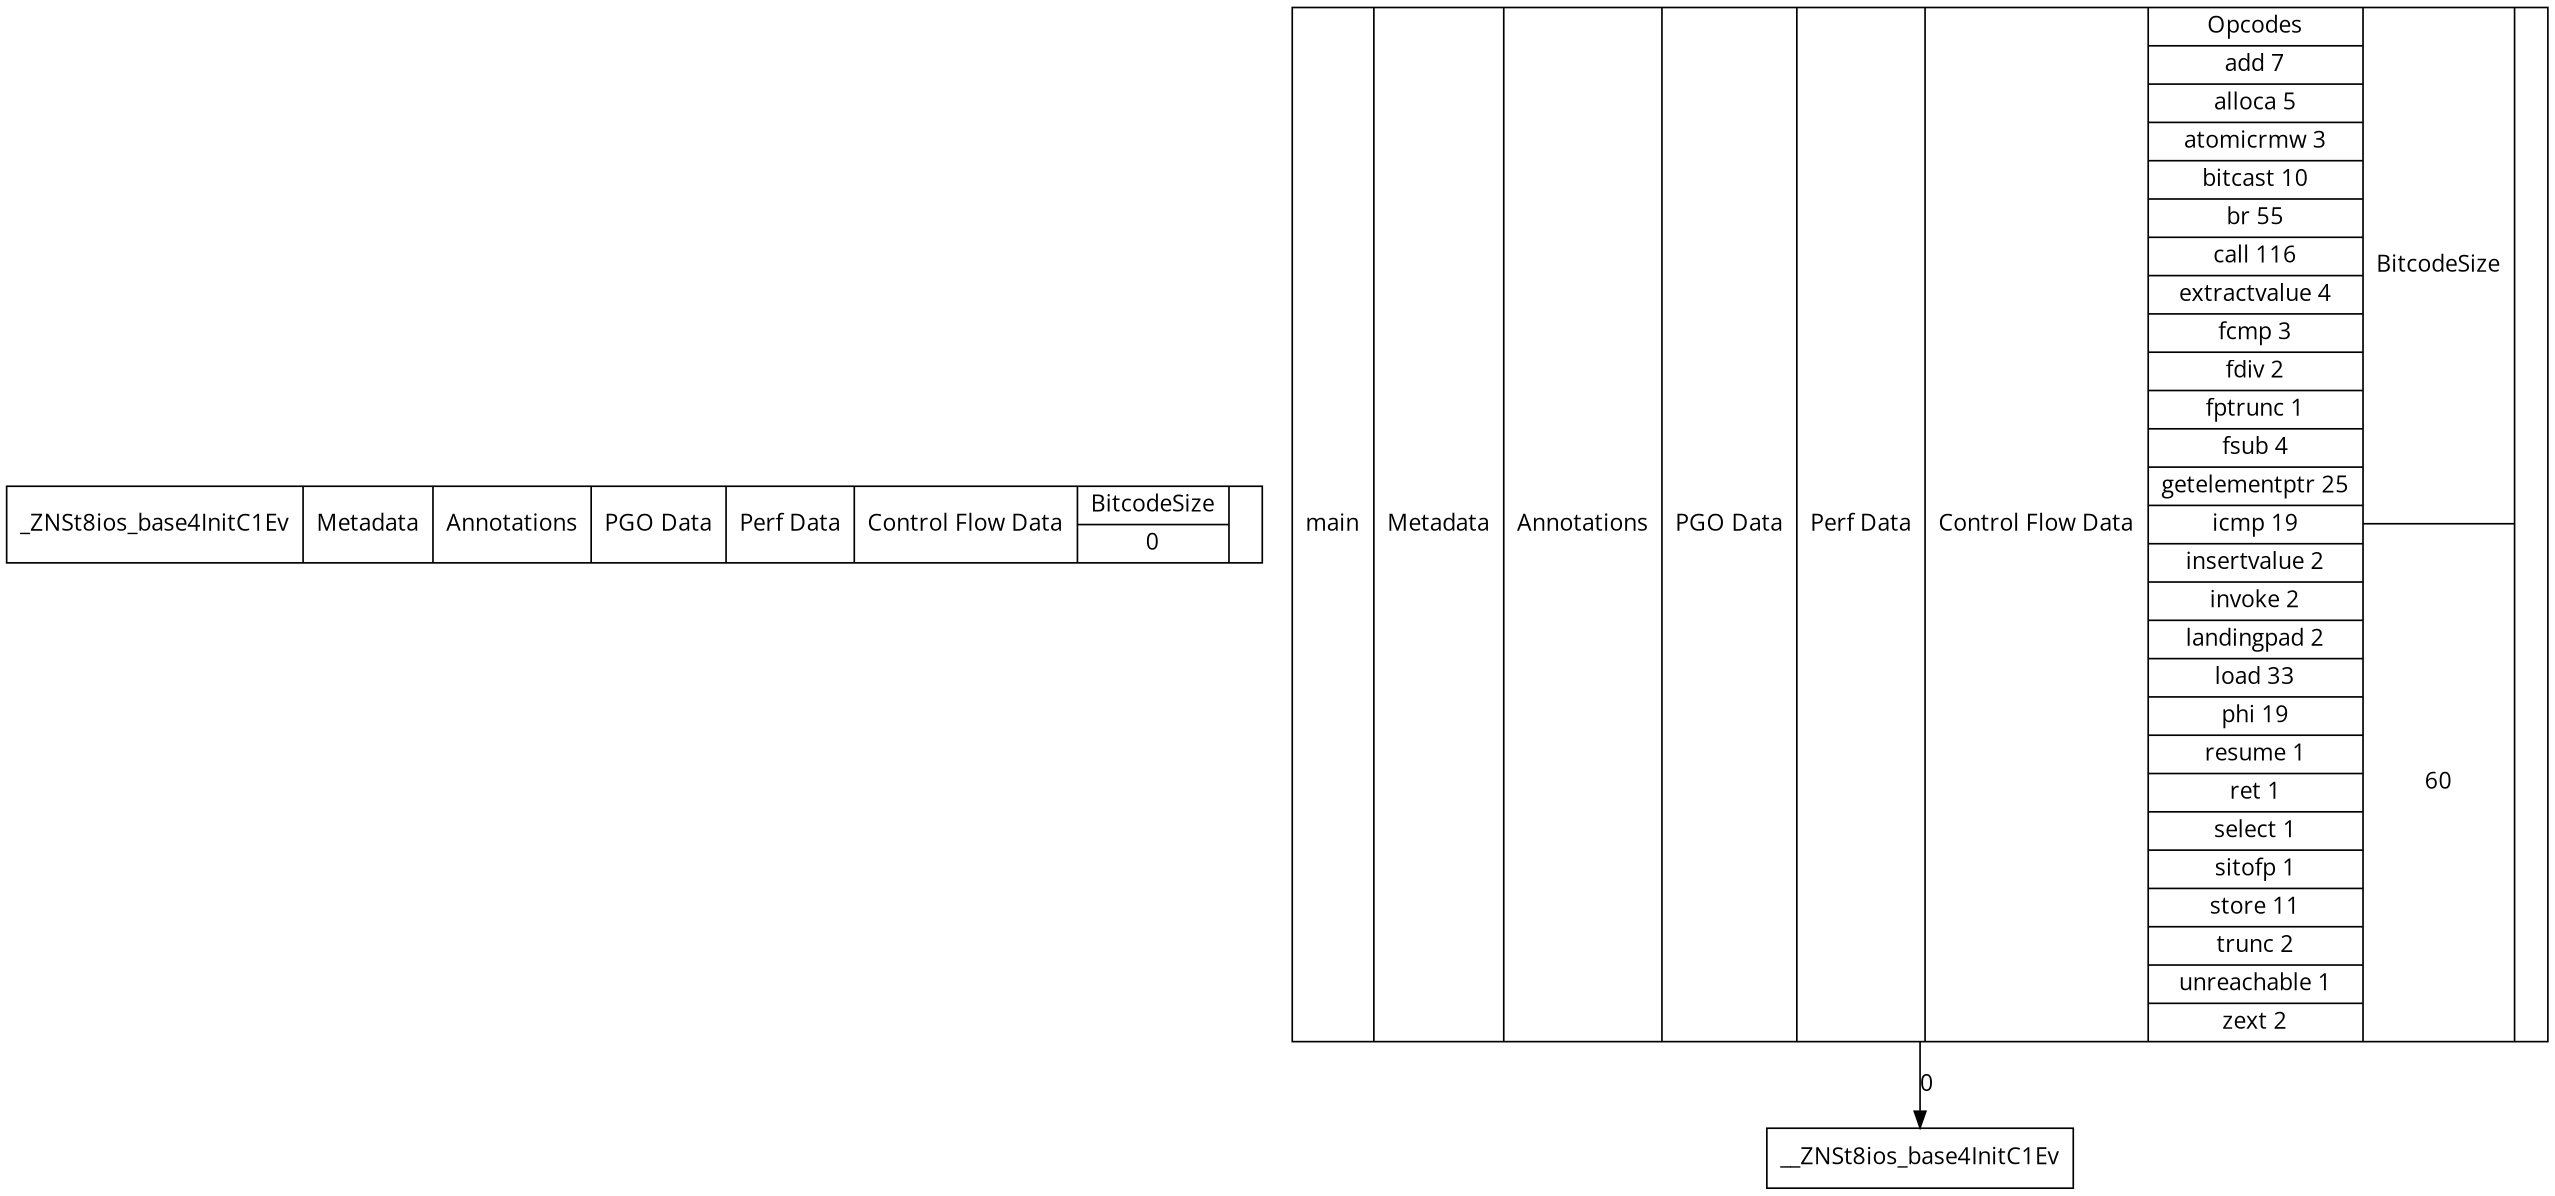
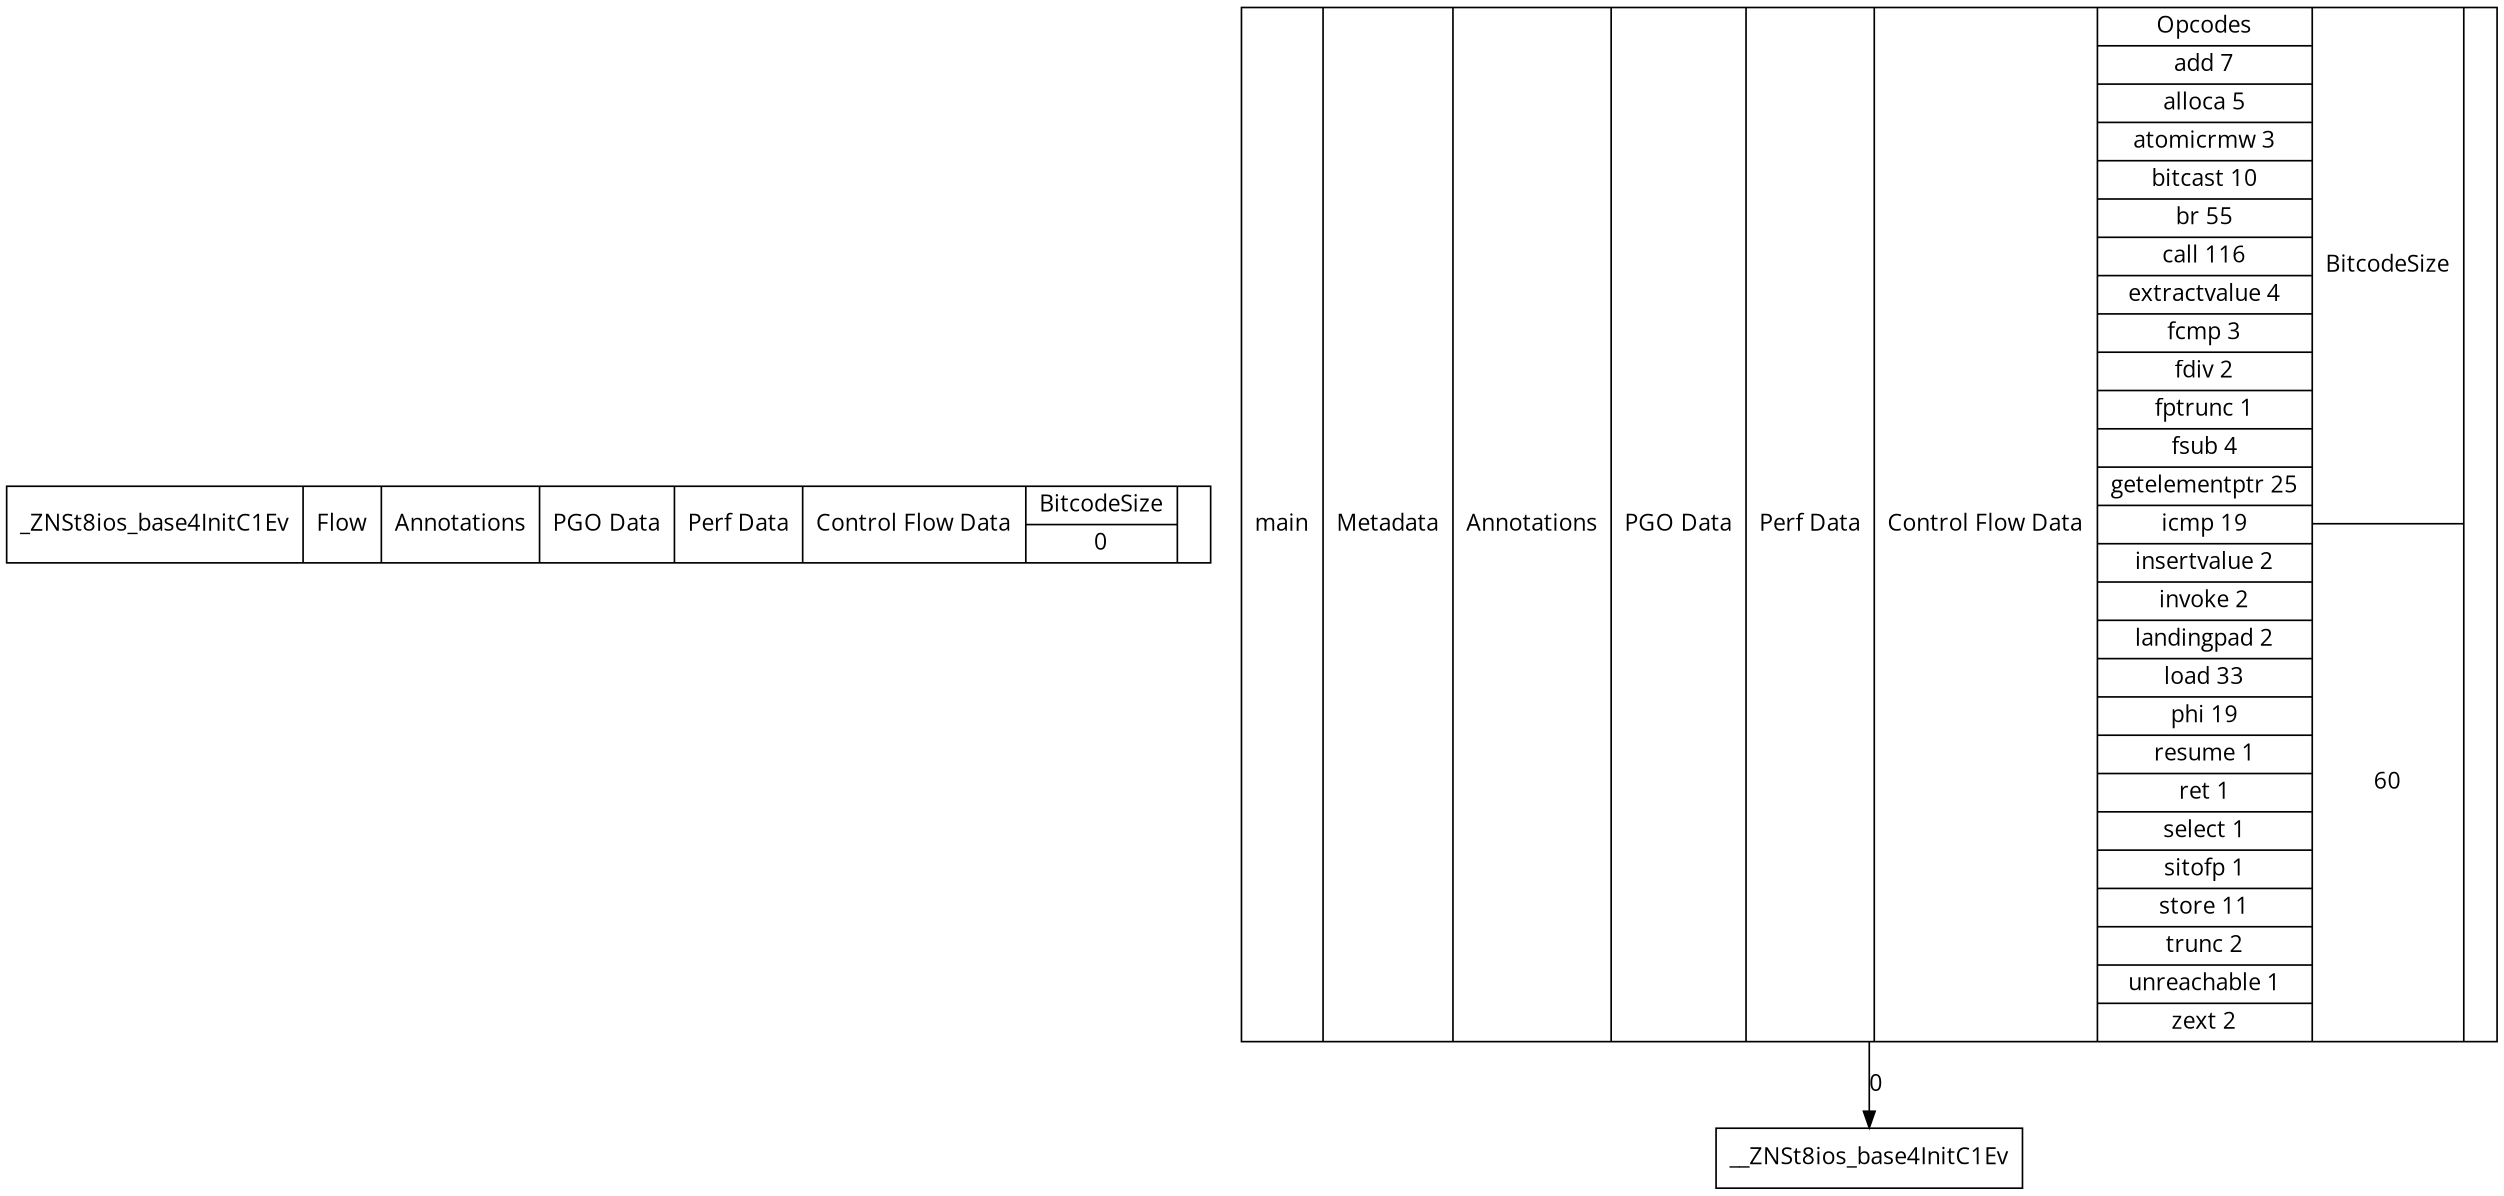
node "_ZNSt8ios_base4InitC1Ev": text "Metadata" -> "Flow"
